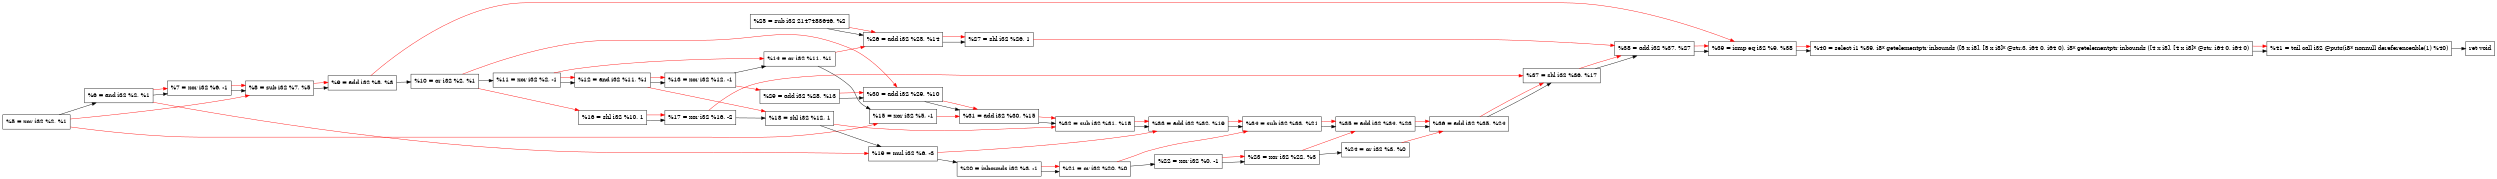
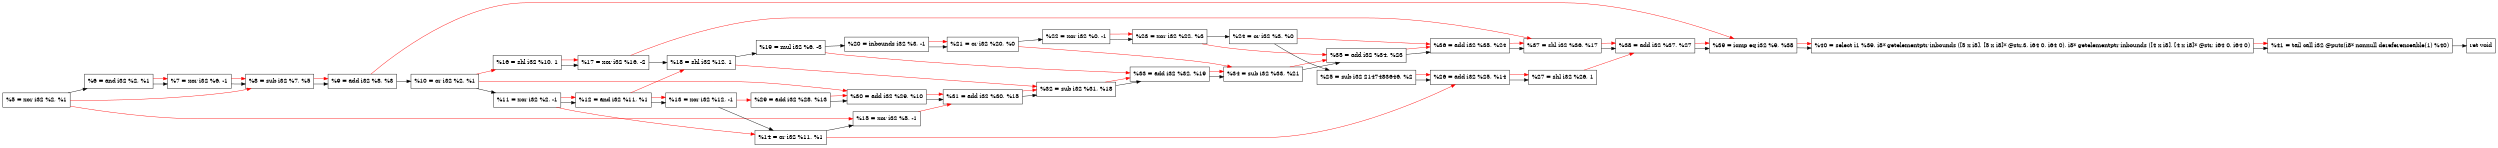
edge "%24 = or i32 %3, %0" -> "%25 = sub i32 2147483646, %2": added
edge "%6 = and i32 %2, %1" -> "%19 = mul i32 %6, -3": removed
